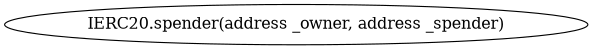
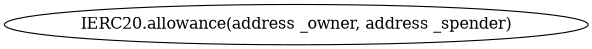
node "IERC20.spender(address _owner, address _spender)": label "IERC20.spender(address _owner, address _spender)" -> "IERC20.allowance(address _owner, address _spender)"
